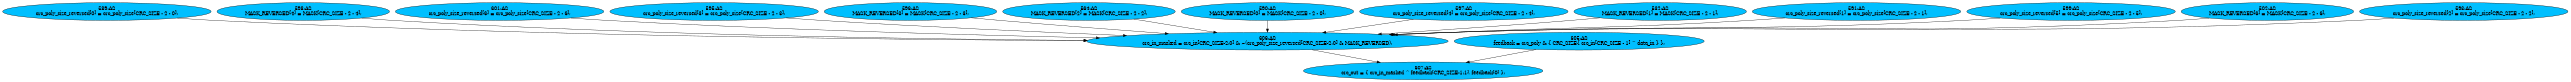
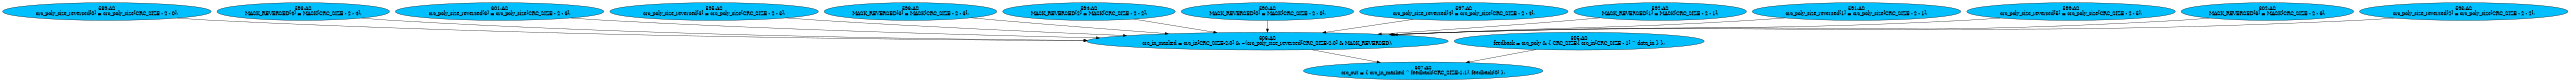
node "564:AS MASK_REVERSED[2] = MASK[CRC_SIZE - 2 - 2];": label "564:AS MASK_REVERSED[2] = MASK[CRC_SIZE - 2 - 2];" -> "594:AS MASK_REVERSED[2] = MASK[CRC_SIZE - 2 - 2];"
node "532:AS MASK_REVERSED[1] = MASK[CRC_SIZE - 2 - 1];": label "532:AS MASK_REVERSED[1] = MASK[CRC_SIZE - 2 - 1];" -> "592:AS MASK_REVERSED[1] = MASK[CRC_SIZE - 2 - 1];"
node "502:AS MASK_REVERSED[6] = MASK[CRC_SIZE - 2 - 6];": label "502:AS MASK_REVERSED[6] = MASK[CRC_SIZE - 2 - 6];" -> "602:AS MASK_REVERSED[6] = MASK[CRC_SIZE - 2 - 6];"
